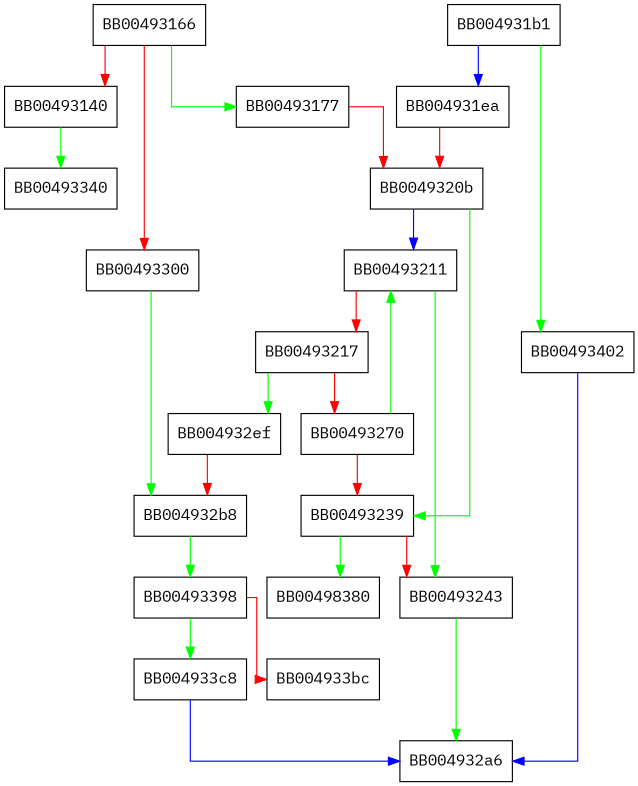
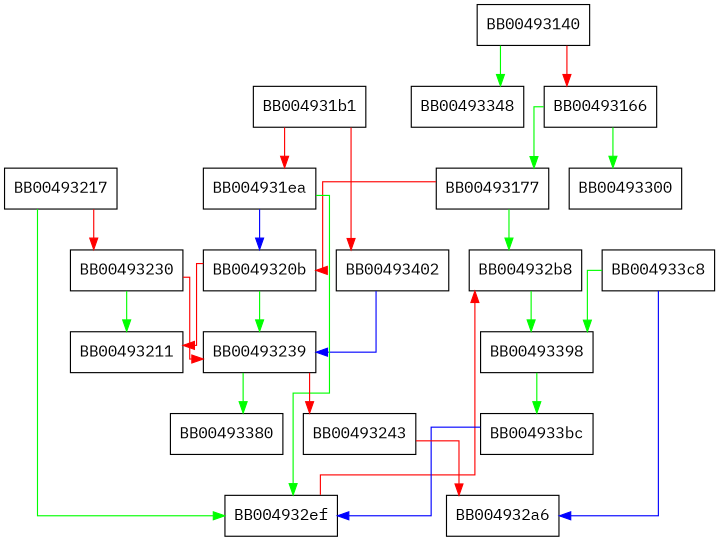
edge "BB00493166" -> "BB00493140": reversed
edge "BB004931b1" -> "BB004931ea": color blue -> red
edge "BB00493166" -> "BB00493300": color red -> green
edge "BB004931ea" -> "BB0049320b": color red -> blue
edge "BB004931b1" -> "BB00493402": color green -> red
node "BB00493340": label "BB00493340" -> "BB00493348"
edge "BB0049320b" -> "BB00493211": color blue -> red
edge "BB00493211" -> "BB00493217": removed
edge "BB004931ea" -> "BB004932ef": added
edge "BB00493300" -> "BB004932b8": now "BB00493177" -> "BB004932b8"
edge "BB00493211" -> "BB00493243": removed
node "BB00493270": label "BB00493270" -> "BB00493230"
edge "BB004933bc" -> "BB004932ef": added
edge "BB00493402" -> "BB004932a6": now "BB00493402" -> "BB00493239"
node "BB00498380": label "BB00498380" -> "BB00493380"
edge "BB00493398" -> "BB004933c8": reversed
edge "BB00493398" -> "BB004933bc": color red -> green
edge "BB00493243" -> "BB004932a6": color green -> red
